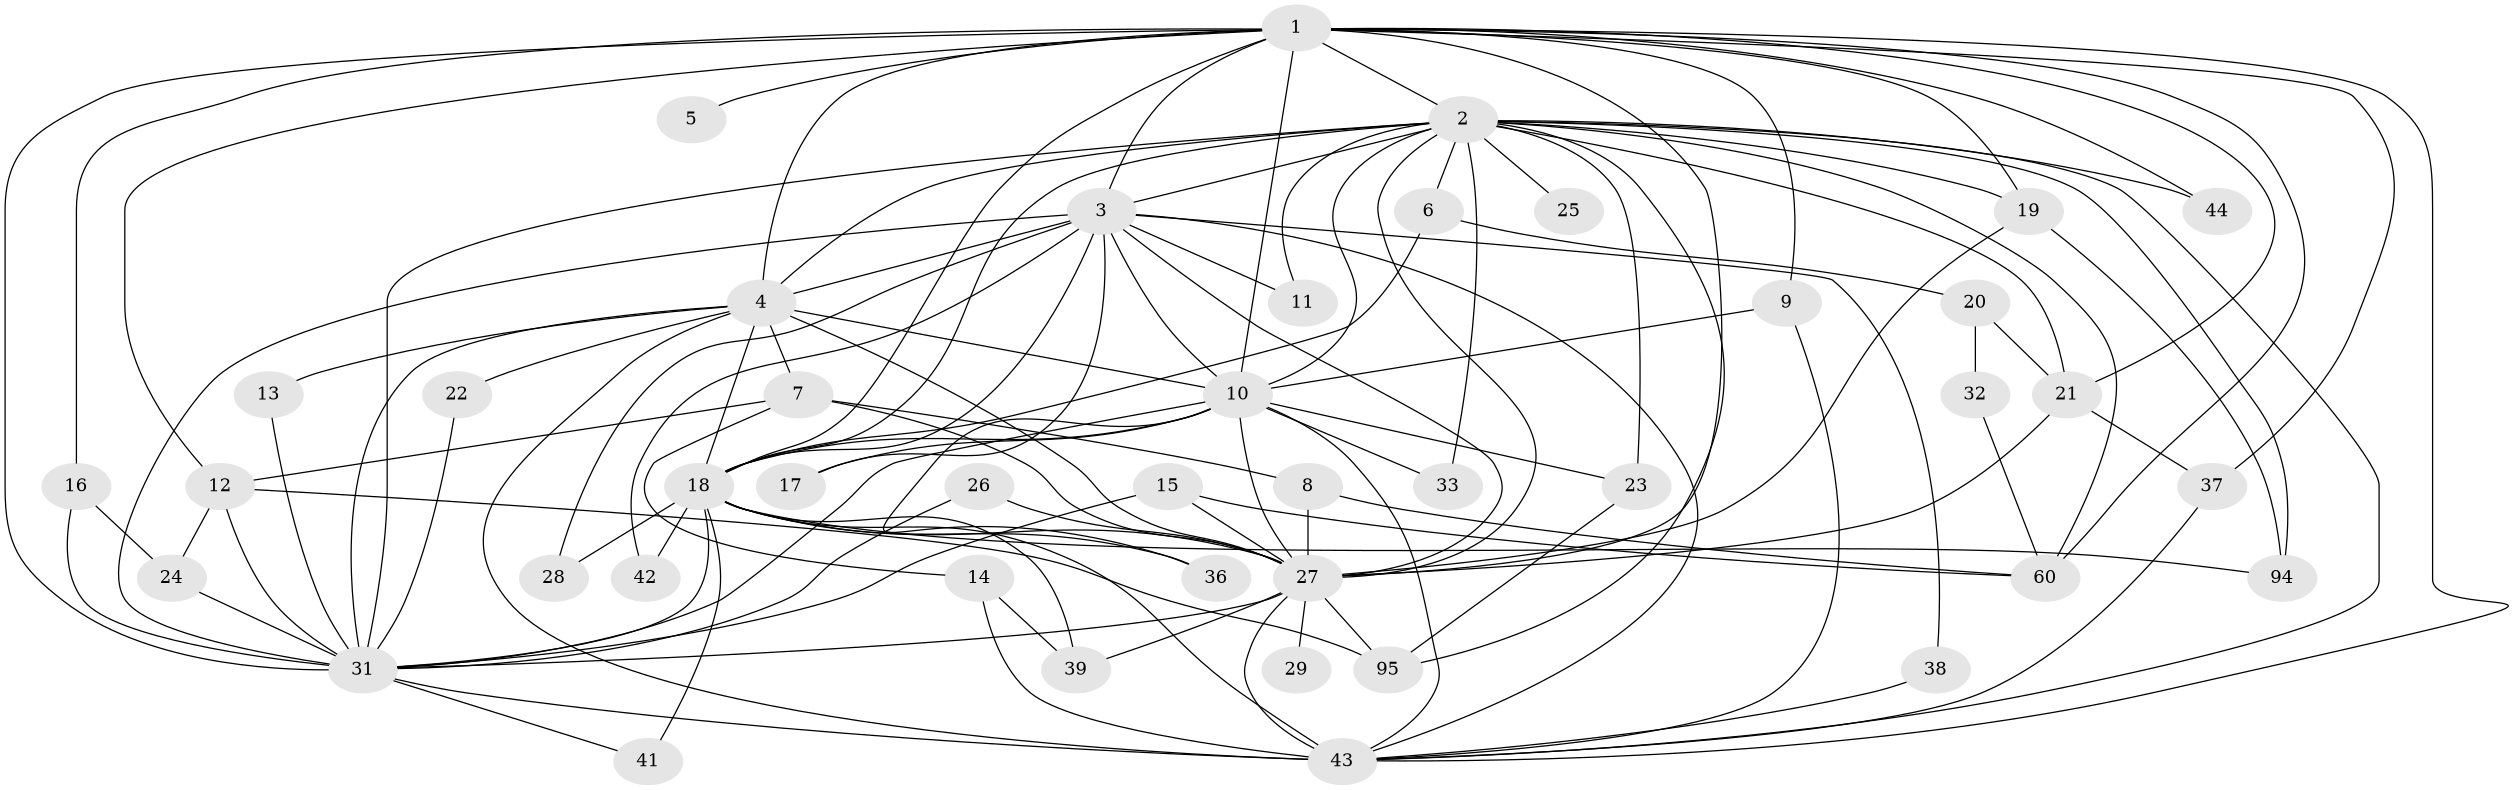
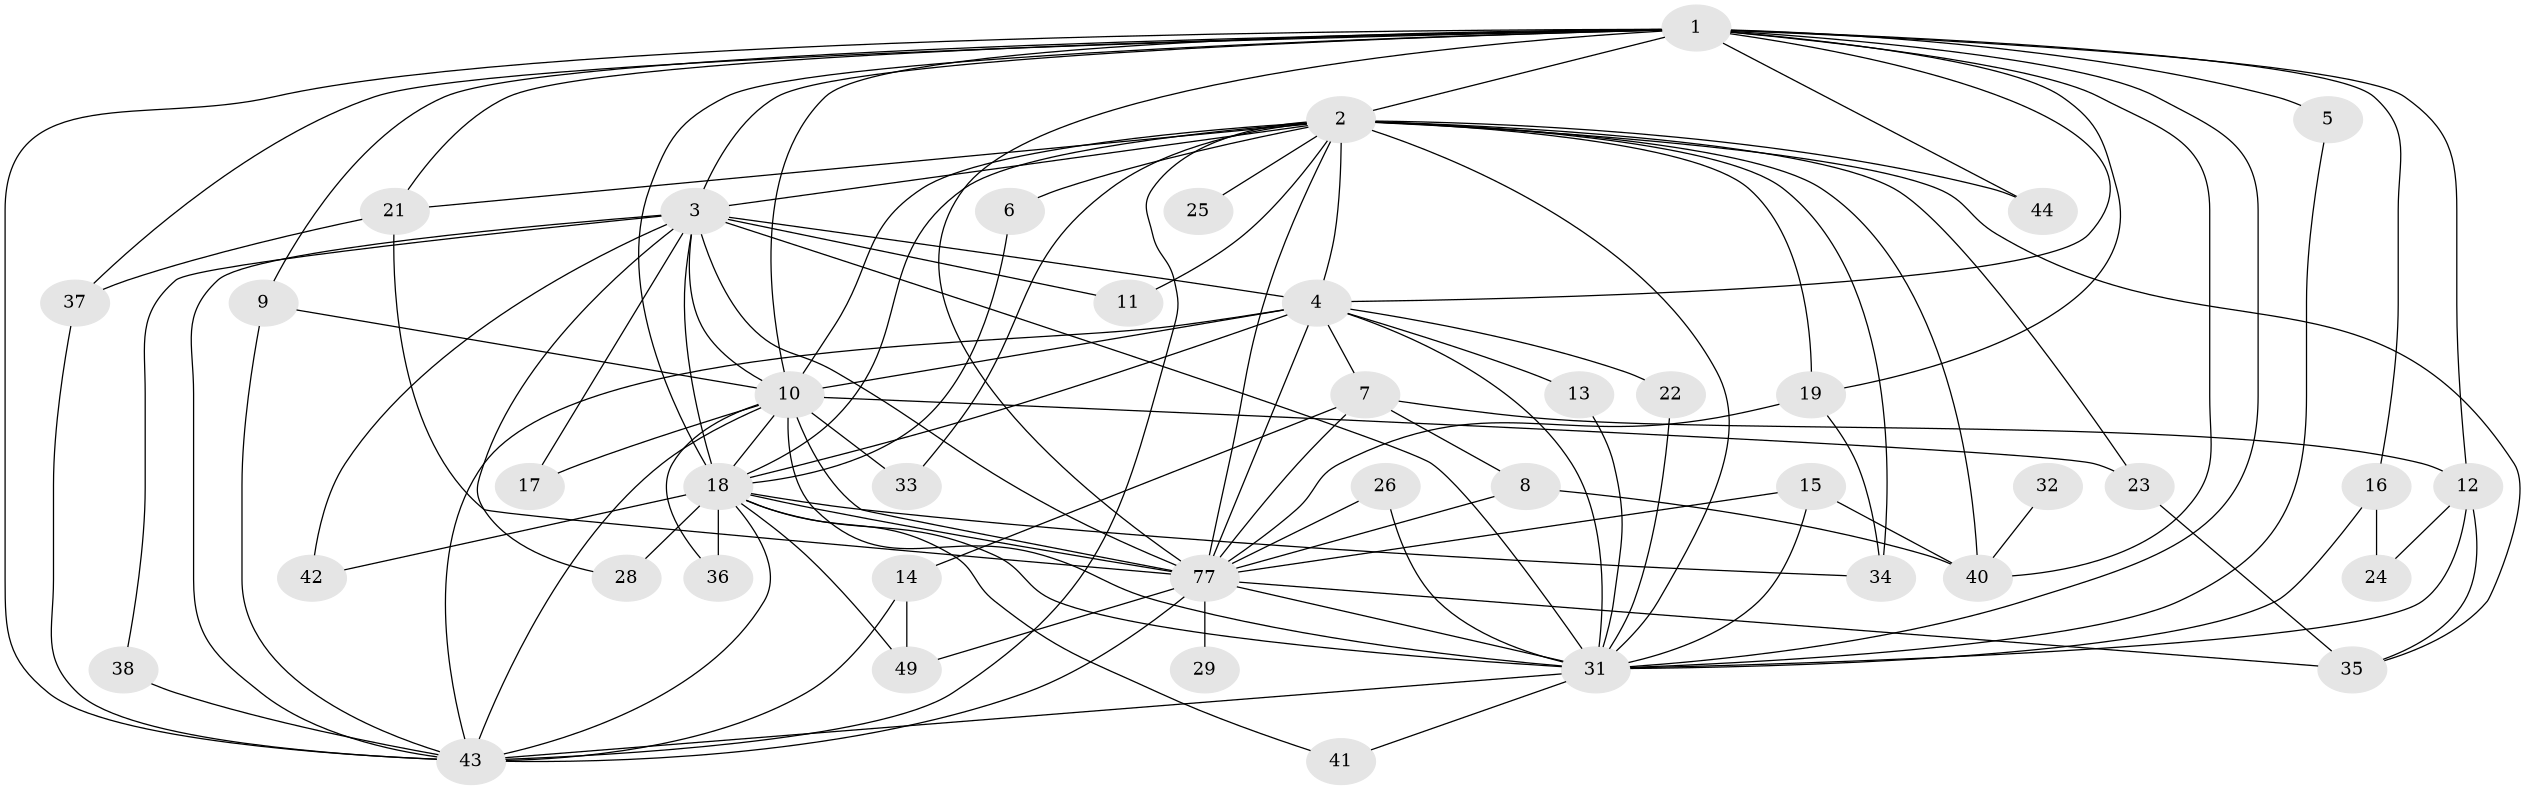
node "20": removed
node "27": label "27" -> "77"
node "60": label "60" -> "40"
node "94": label "94" -> "34"
edge "24" -- "31": now "5" -- "31"
node "39": label "39" -> "49"
node "95": label "95" -> "35"
